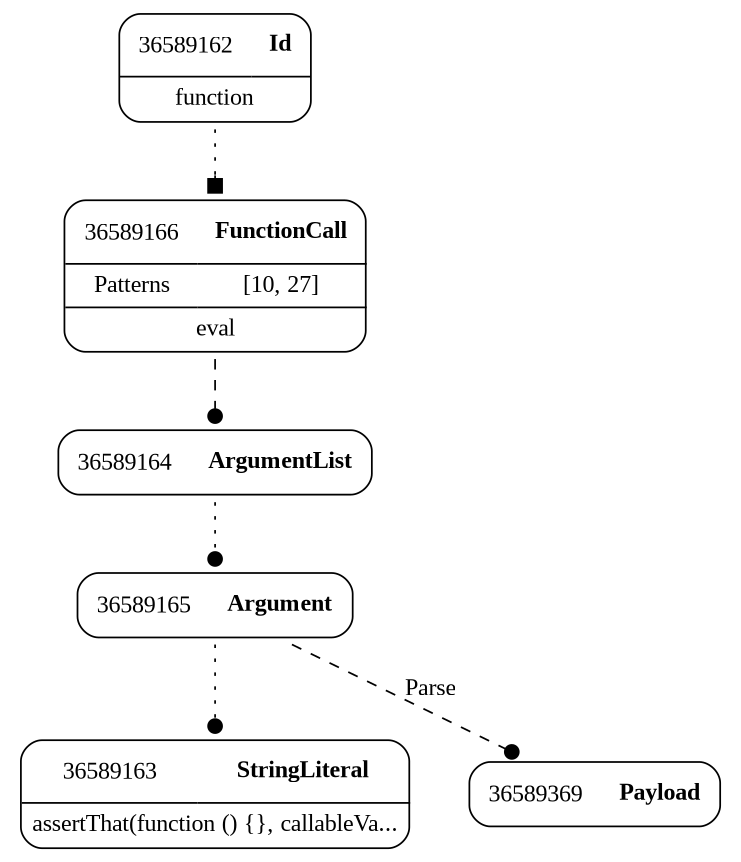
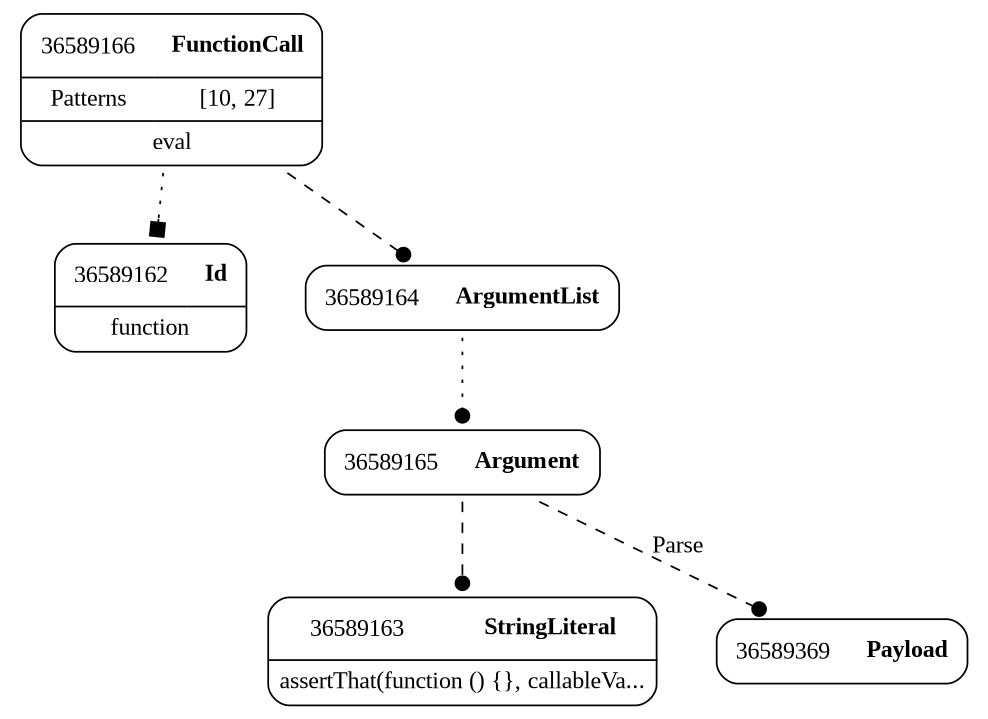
edge "36589162" -> "36589166": reversed
edge "36589165" -> "36589163": style dotted -> dashed
